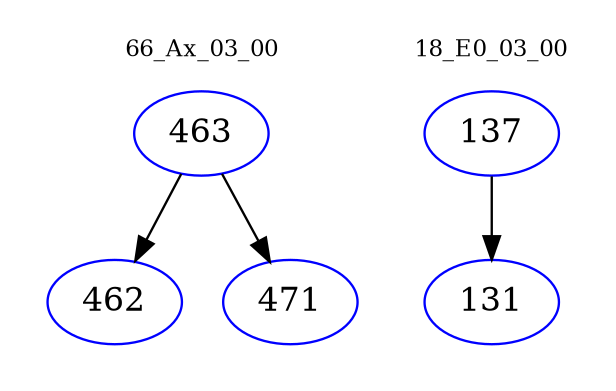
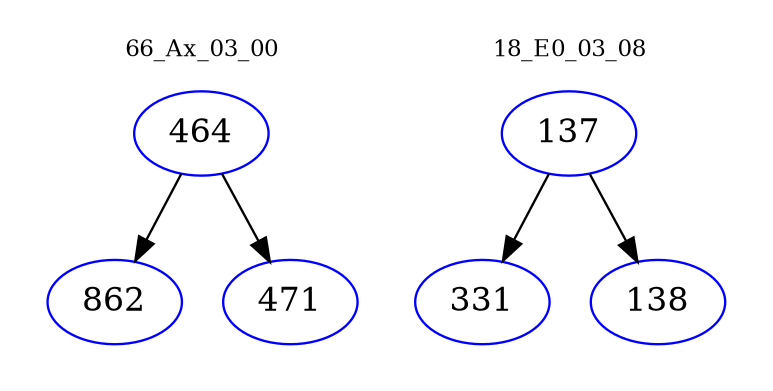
cluster "18_E0_03_00": label "18_E0_03_00" -> "18_E0_03_08"
node "463": label "463" -> "464"
node "462": label "462" -> "862"
node "131": label "131" -> "331"
node "138": added
